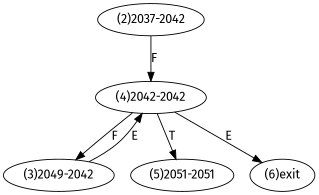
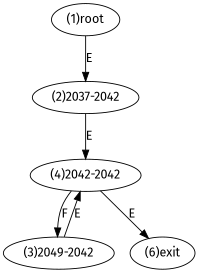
node "(1)root": added
edge "(2)2037-2042" -> "(4)2042-2042": label "F" -> "E"
node "(5)2051-2051": removed
